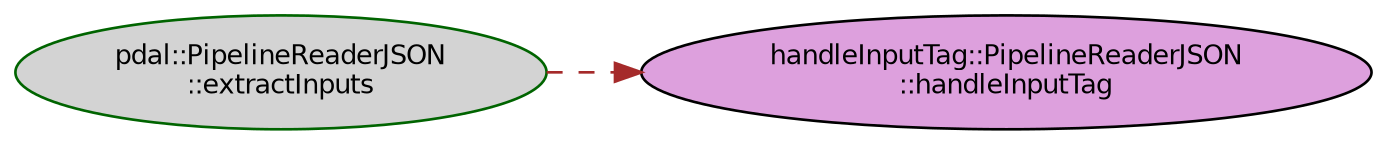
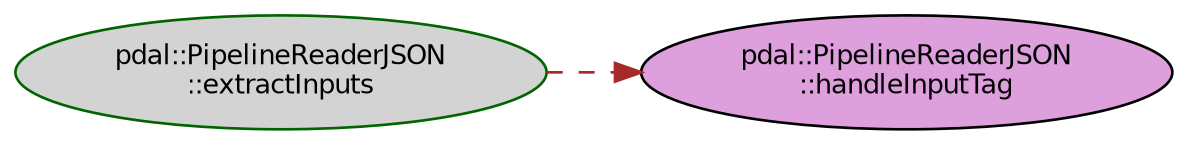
node "handleInputTag::PipelineReaderJSON ::handleInputTag": label "handleInputTag::PipelineReaderJSON ::handleInputTag" -> "pdal::PipelineReaderJSON ::handleInputTag"
